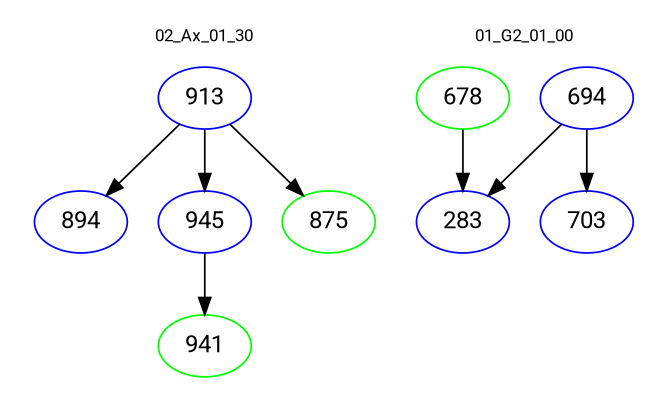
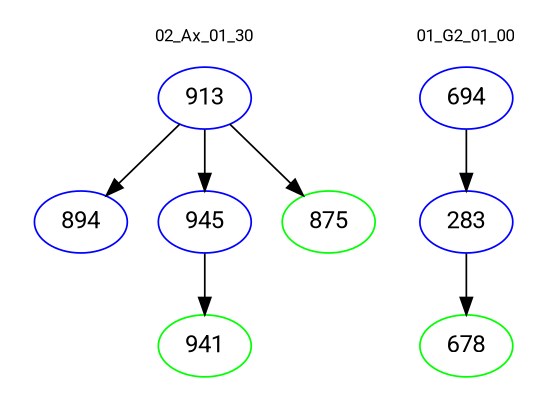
edge "678" -> "283": reversed
node "703": removed
